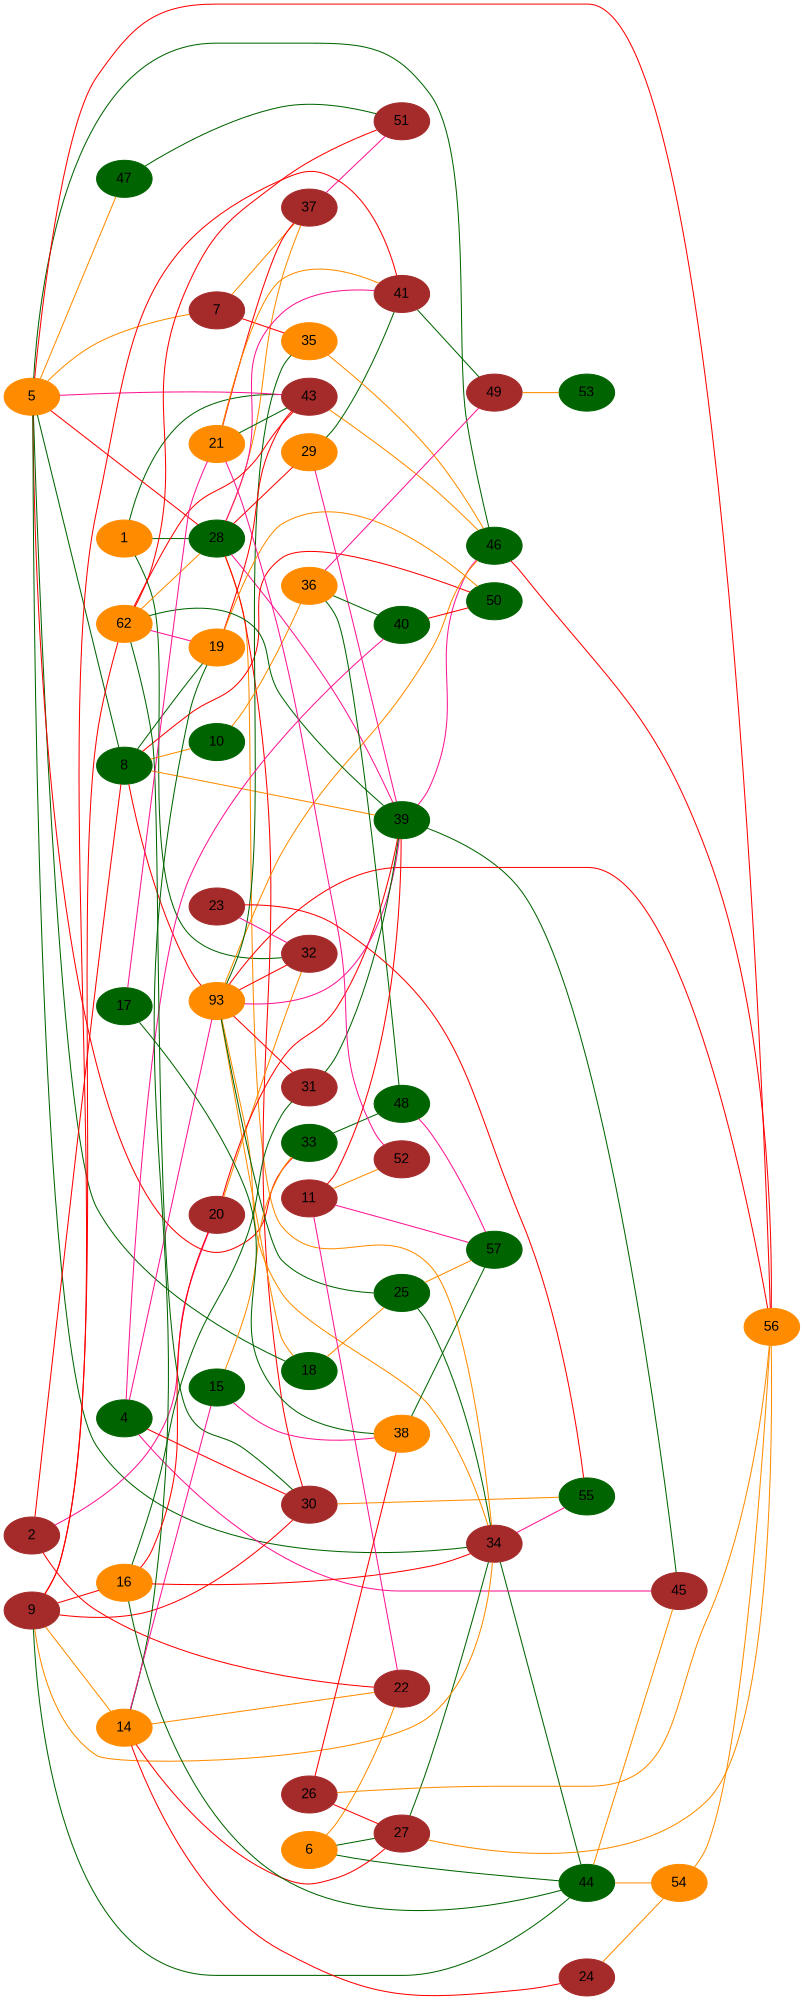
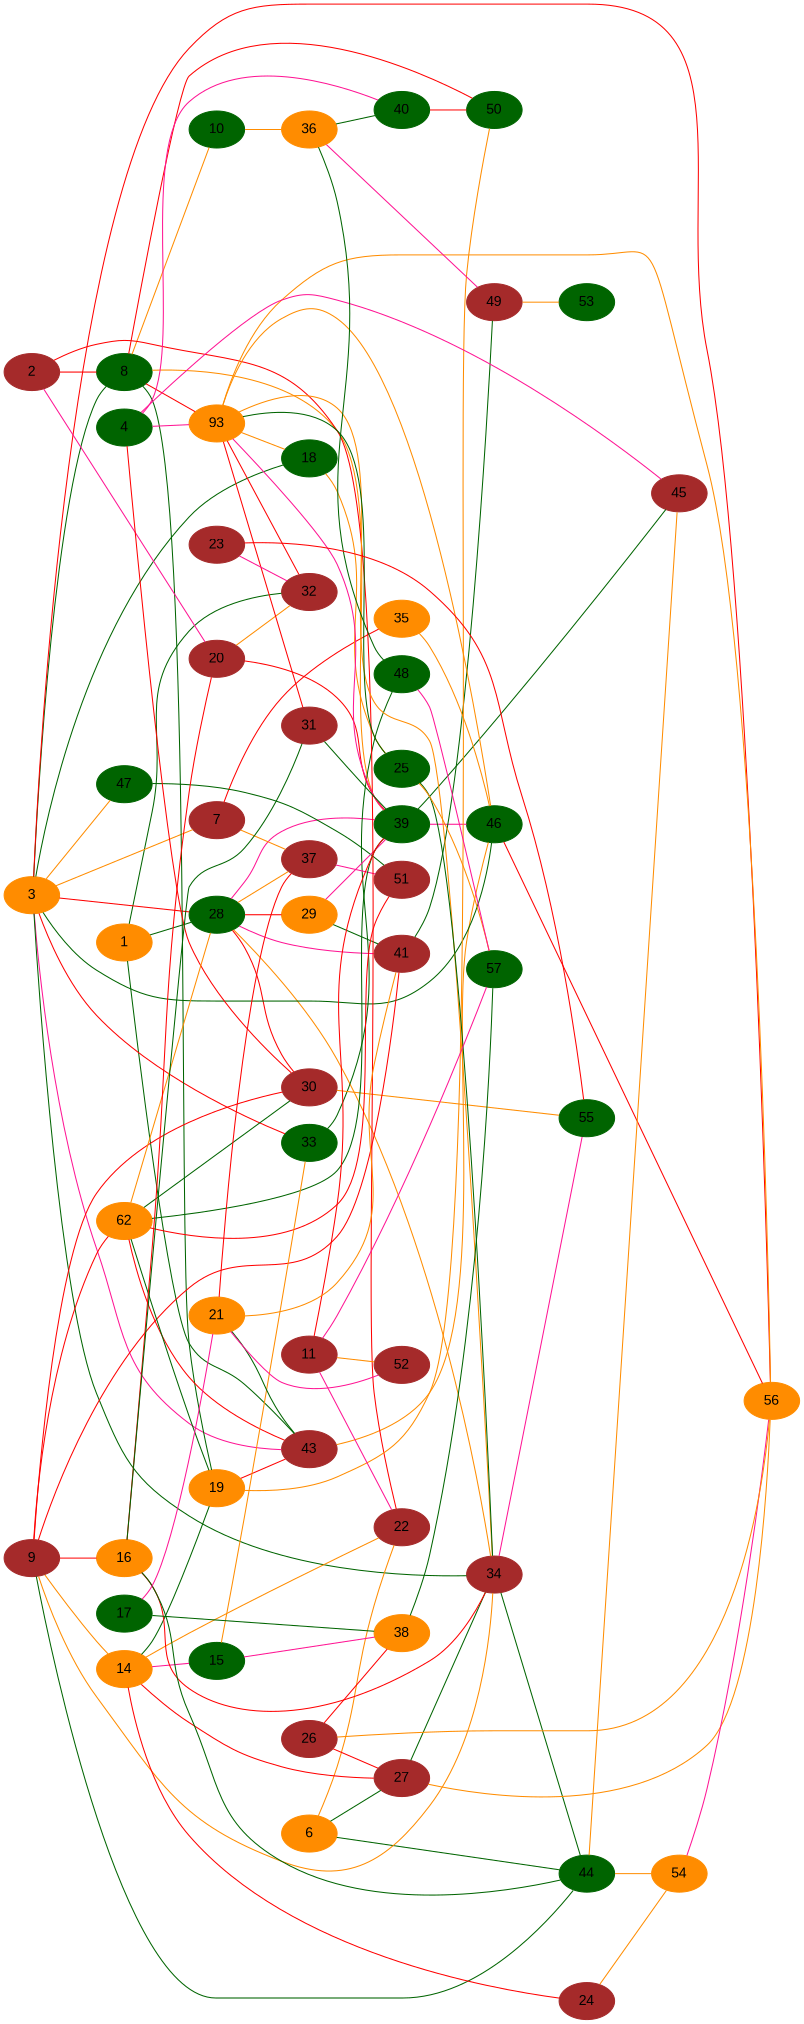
node "5": label "5" -> "3"
edge "62" -- "19": color deeppink -> darkgreen
edge "35" -- "93": removed
edge "93" -- "56": color red -> darkorange
edge "56" -- "54": color darkorange -> deeppink
